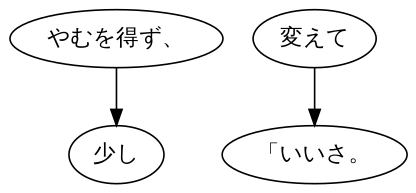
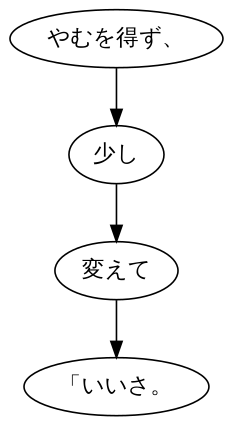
edge "少し" -> "変えて": added
